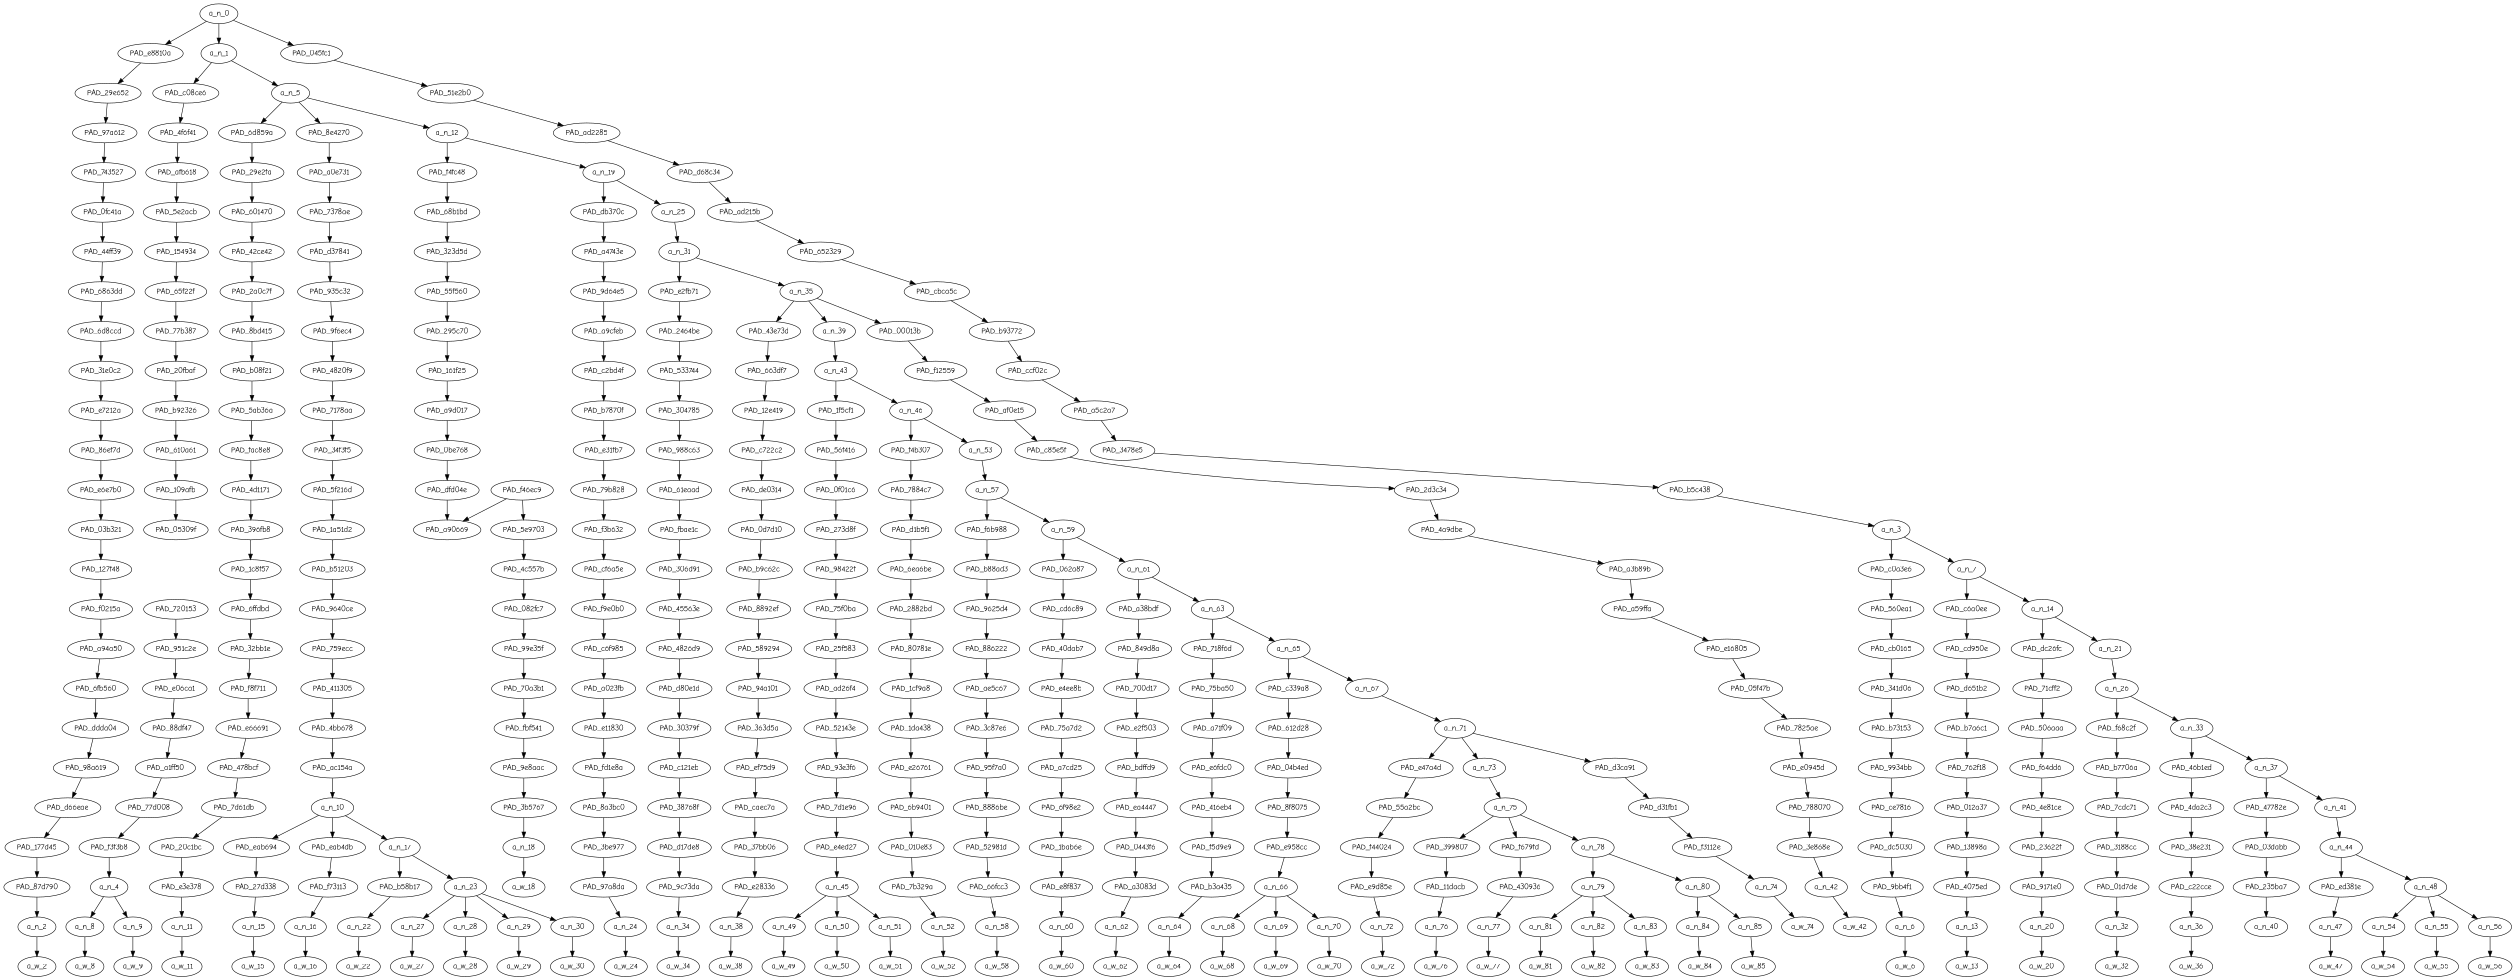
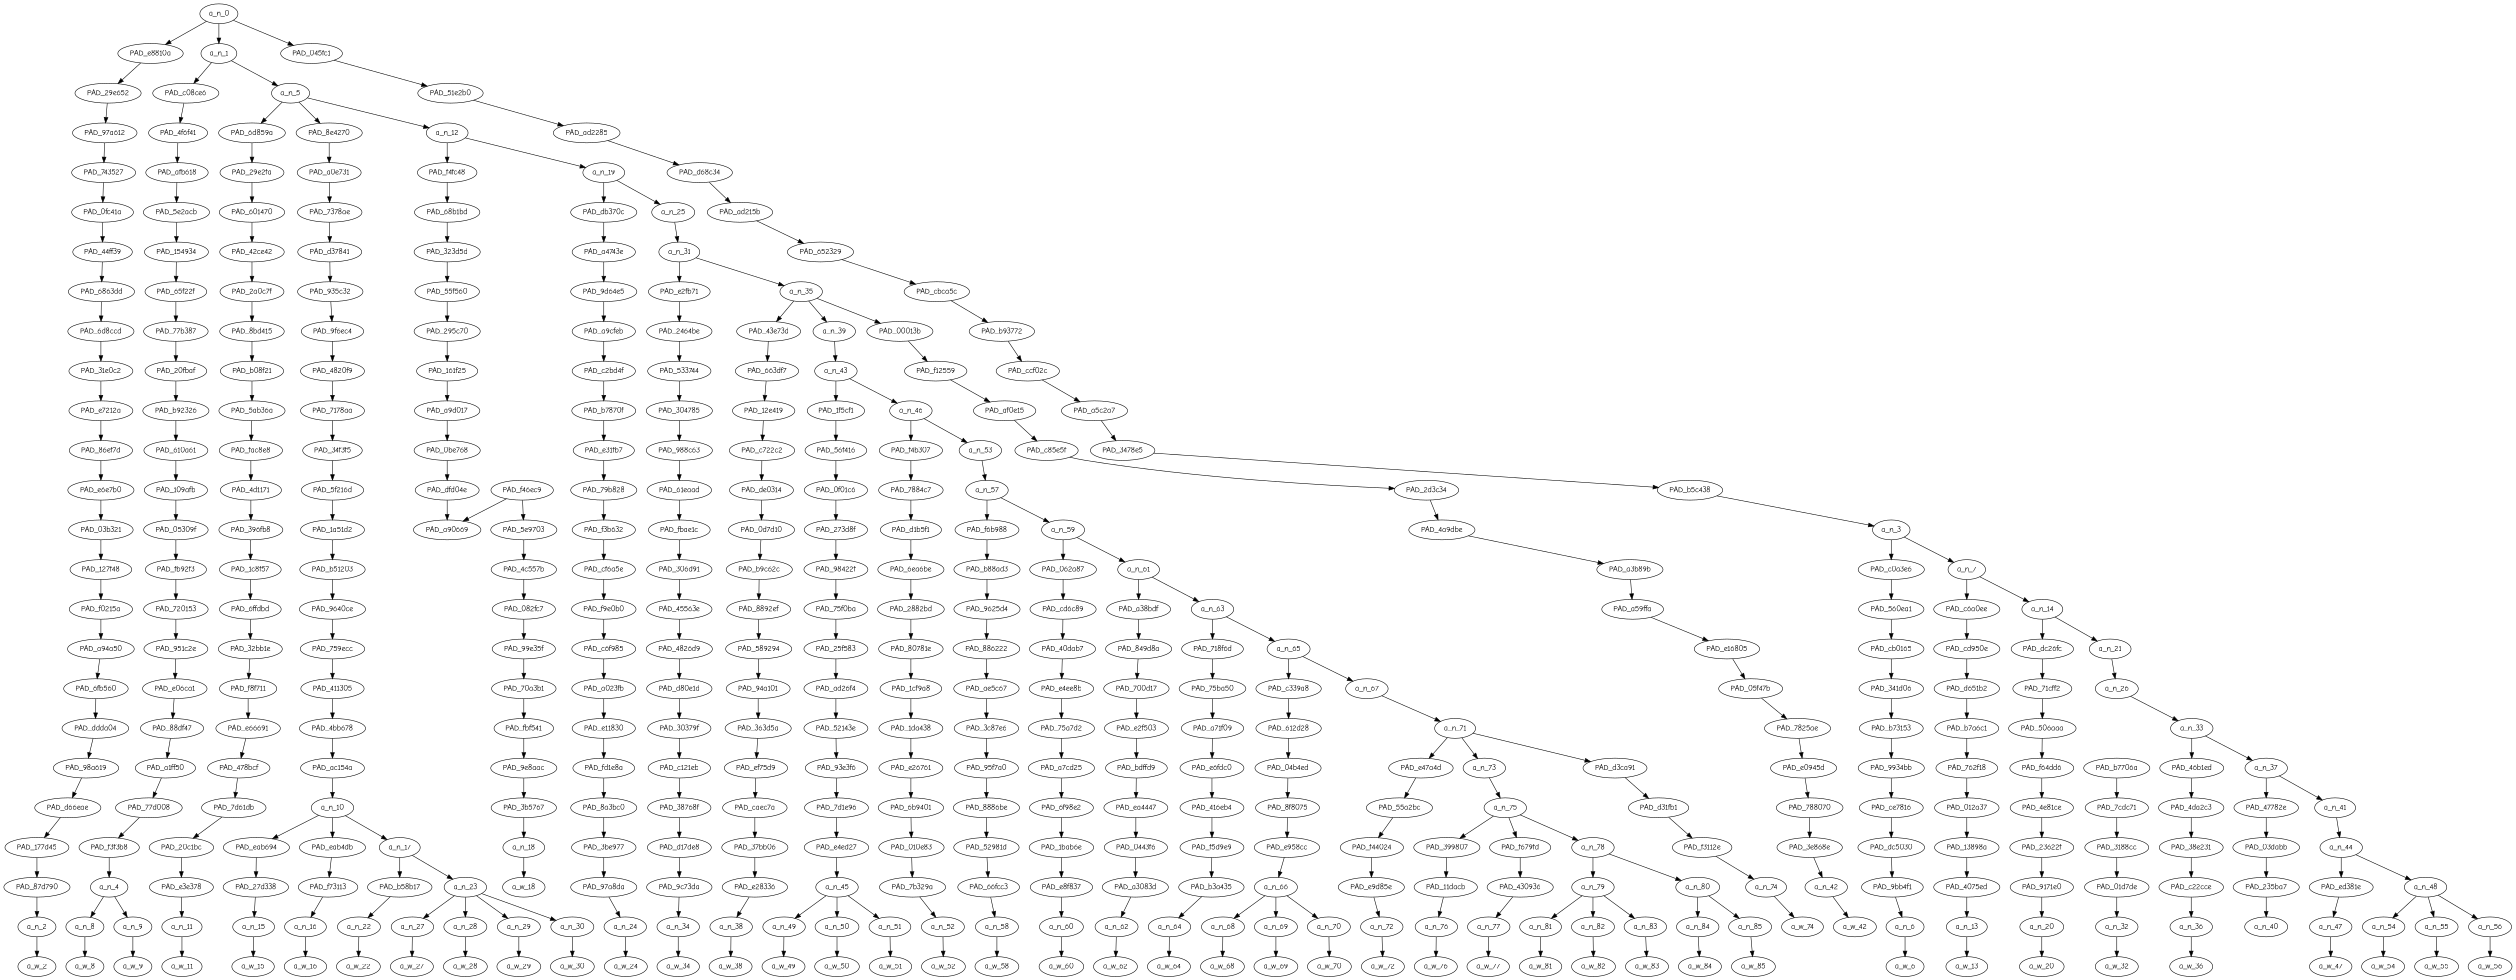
node "PAD_fb92f3": added
node "PAD_f68c2f": removed
